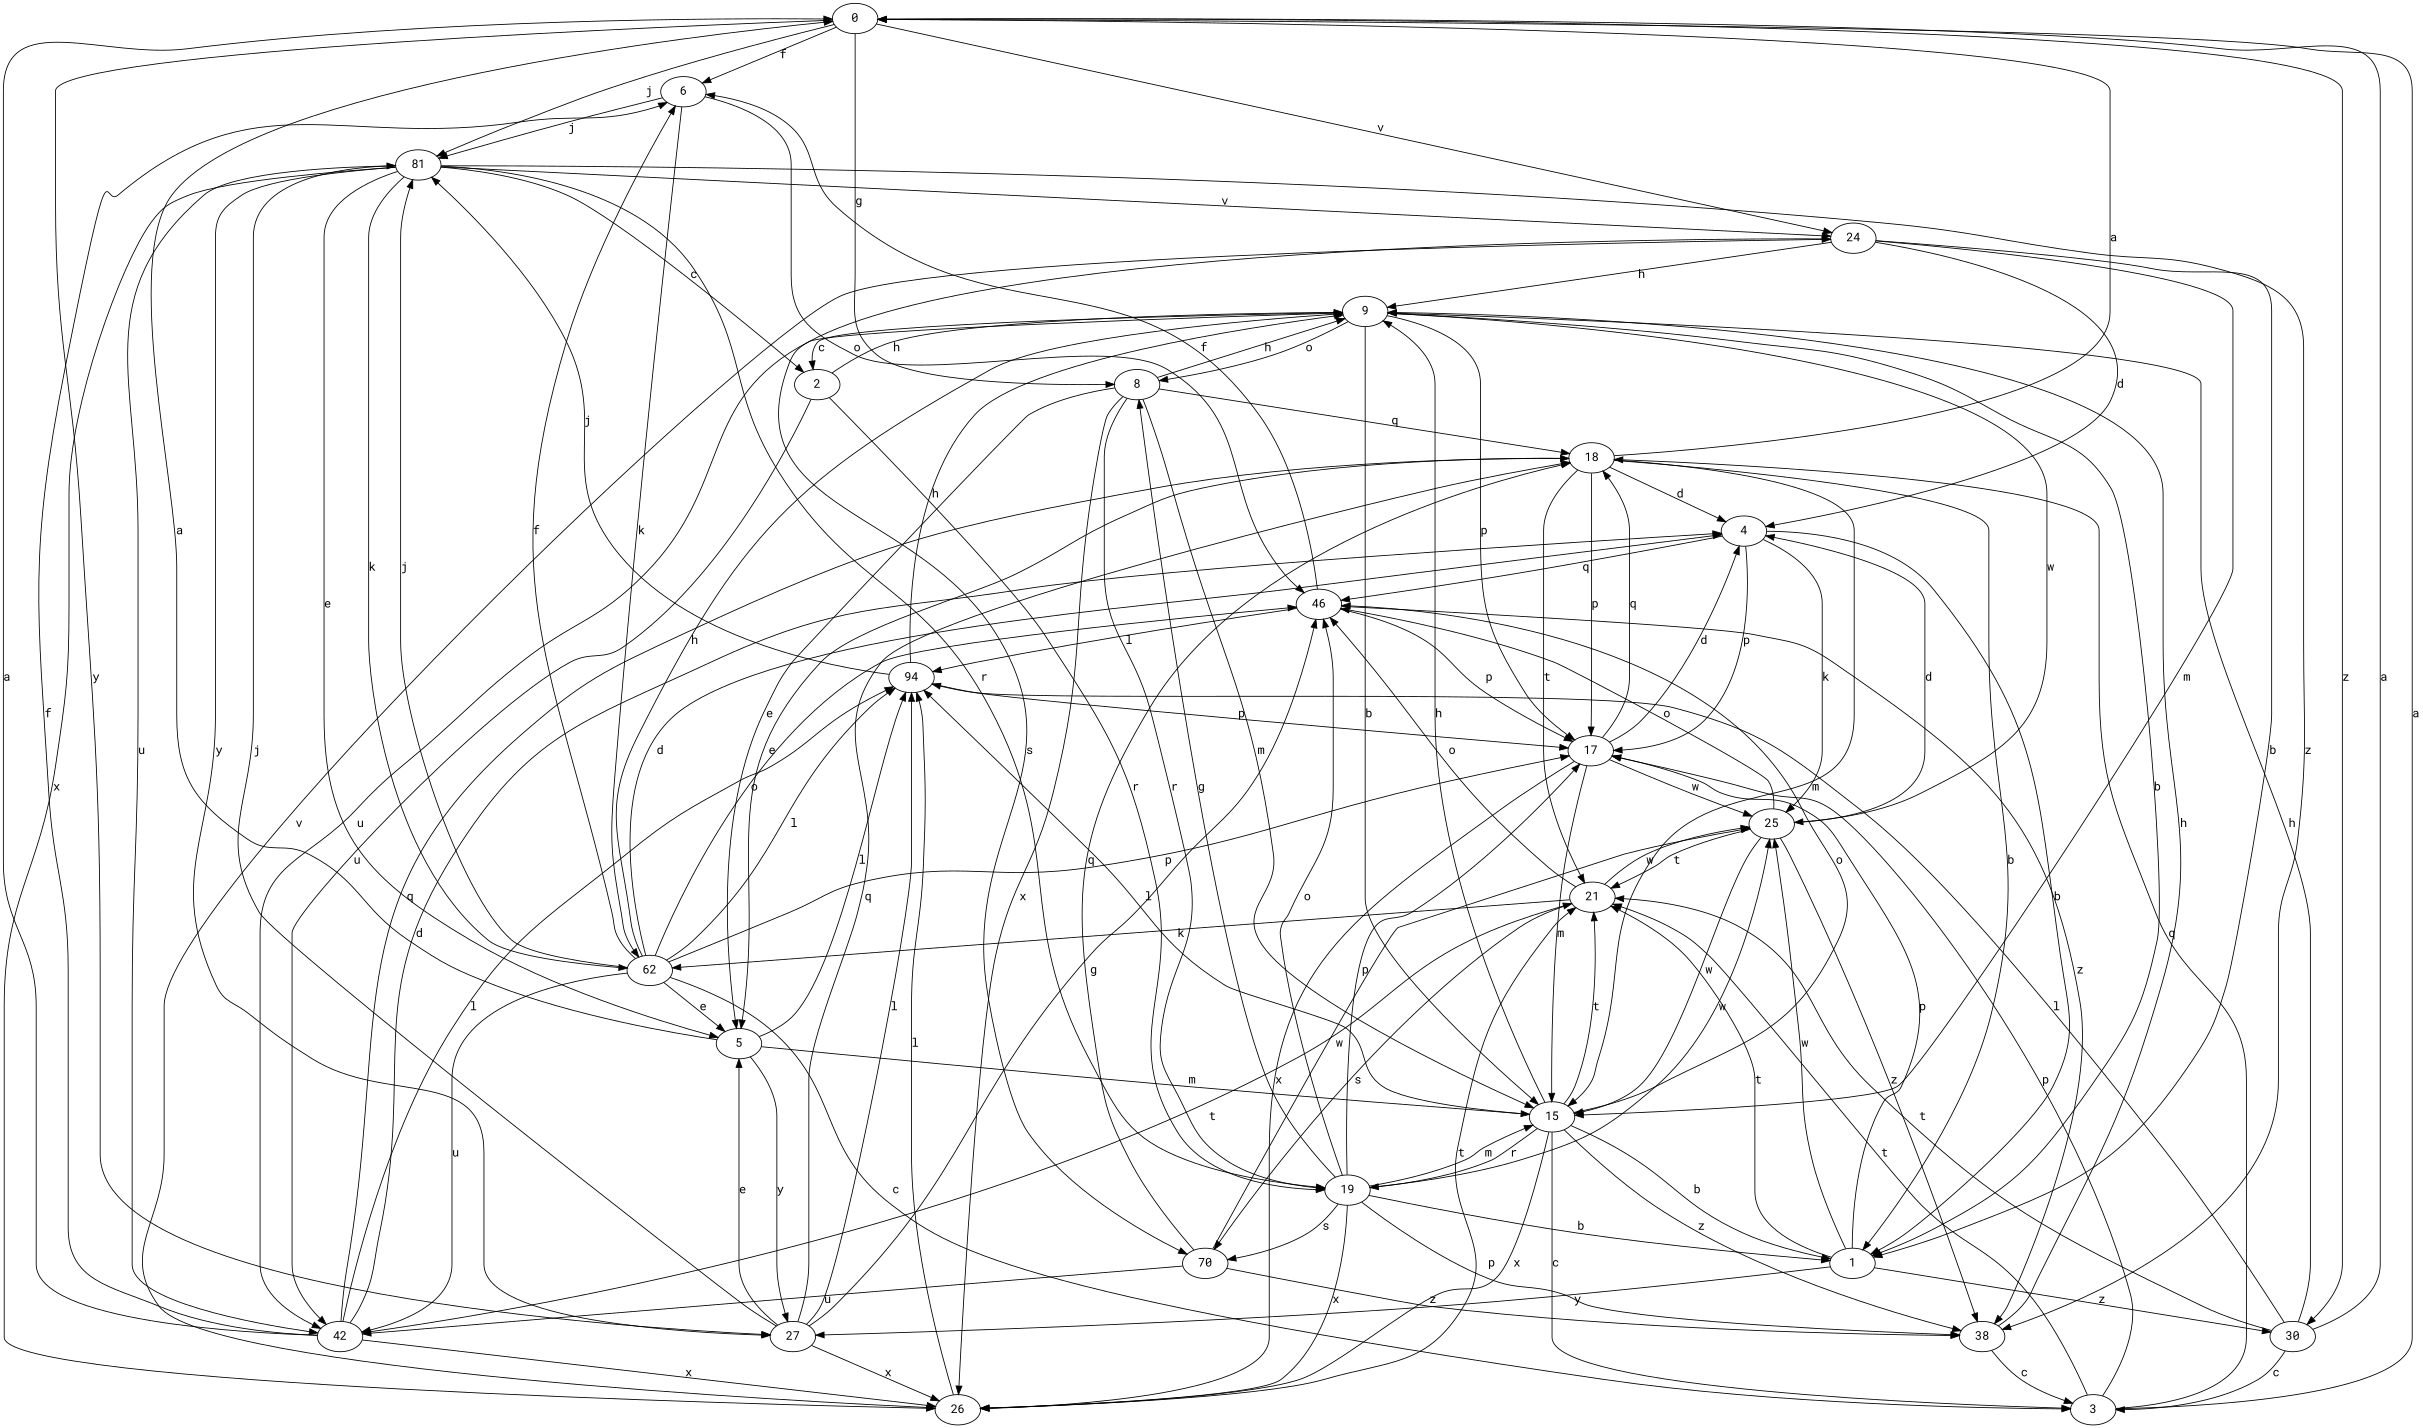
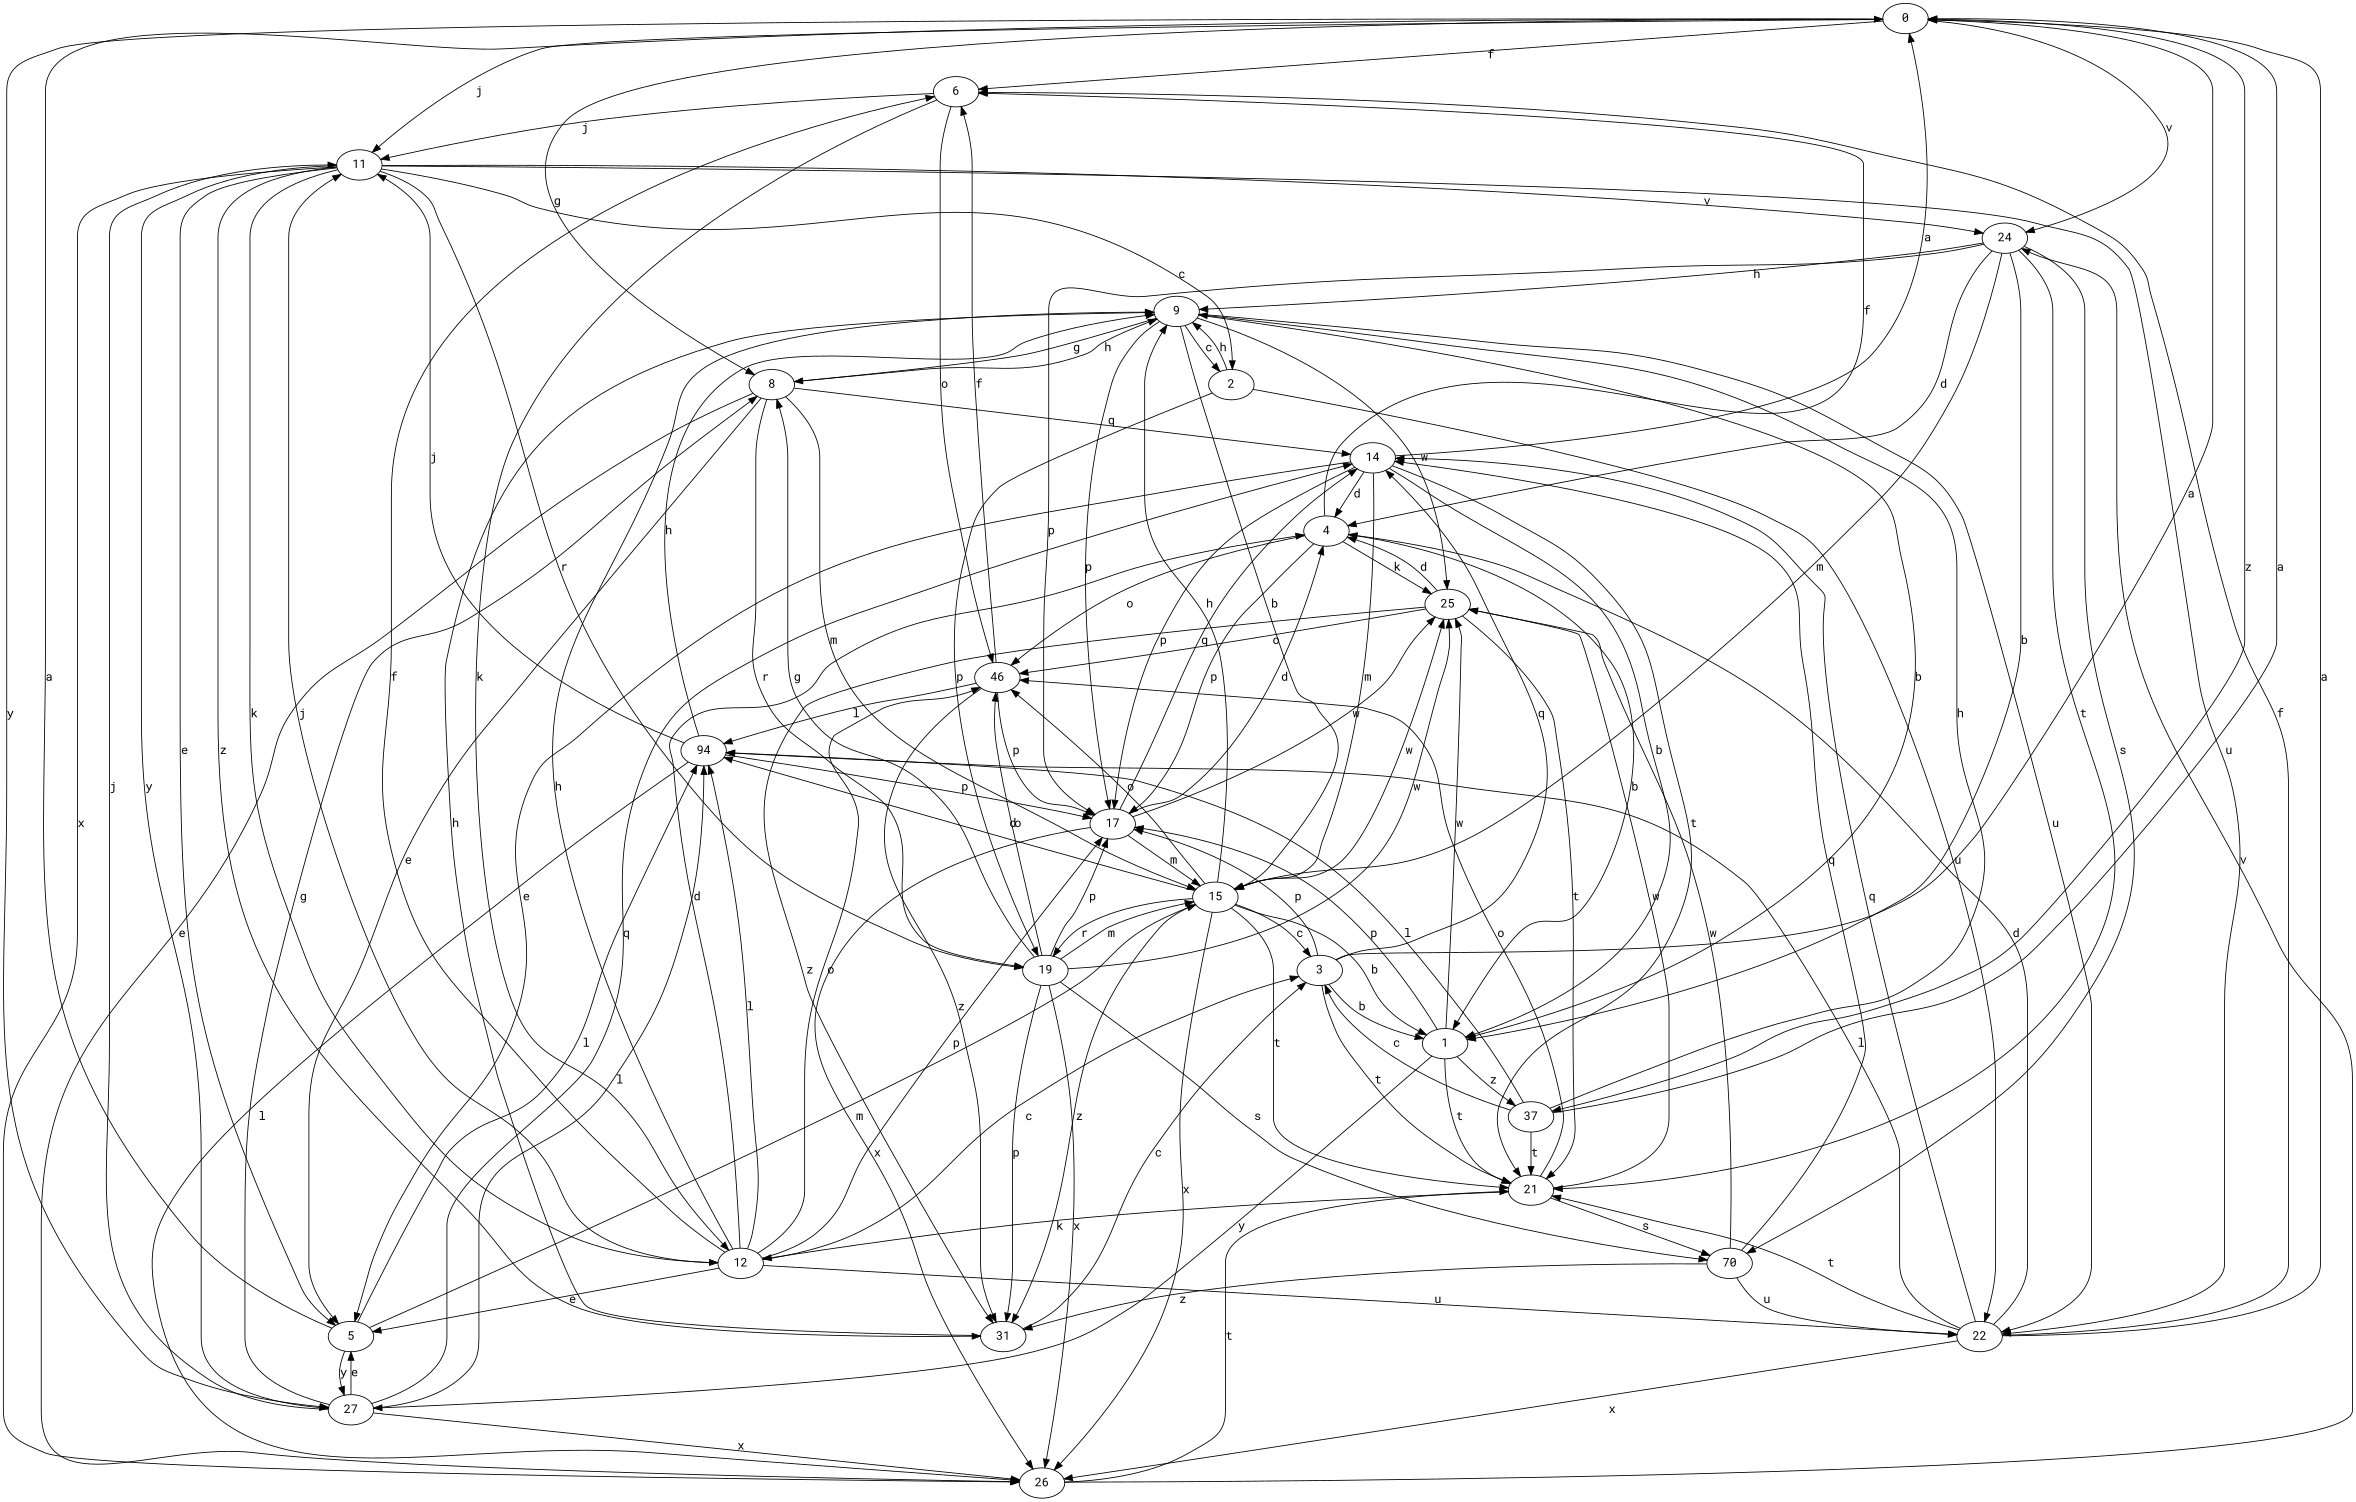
edge "4" -> "6": added, label "f"
node "81": label "81" -> "11"
edge "24" -> "17": added, label "p"
edge "9" -> "8": label "o" -> "g"
node "18": label "18" -> "14"
edge "4" -> "46": label "q" -> "o"
edge "2" -> "19": label "r" -> "p"
edge "24" -> "21": added, label "t"
edge "8" -> "26": label "x" -> "e"
edge "15" -> "94": label "l" -> "d"
node "62": label "62" -> "12"
edge "27" -> "46": now "27" -> "8"
edge "25" -> "15": reversed
edge "26" -> "94": reversed
edge "19" -> "1": now "3" -> "1"
node "42": label "42" -> "22"
node "38": label "38" -> "31"
node "30": label "30" -> "37"
